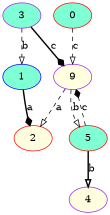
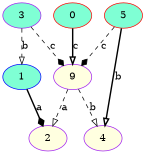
edge "3" -> "9": style bold -> dashed
edge "0" -> "9": style dashed -> bold
edge "9" -> "5": now "9" -> "4"
node "2": color red -> purple
